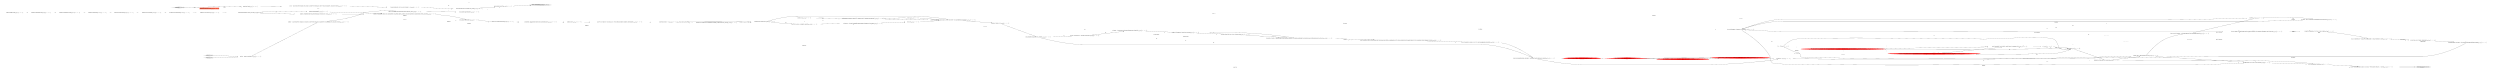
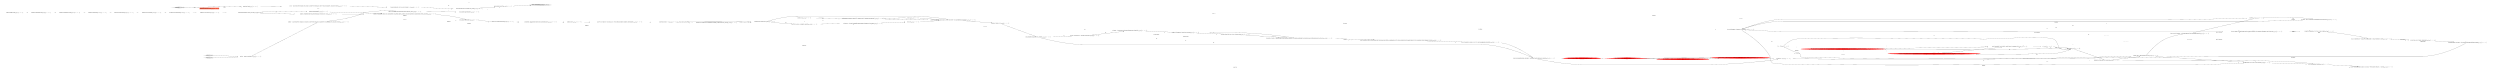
node "return true@@@90@@@['1', '1', '0']": removed
